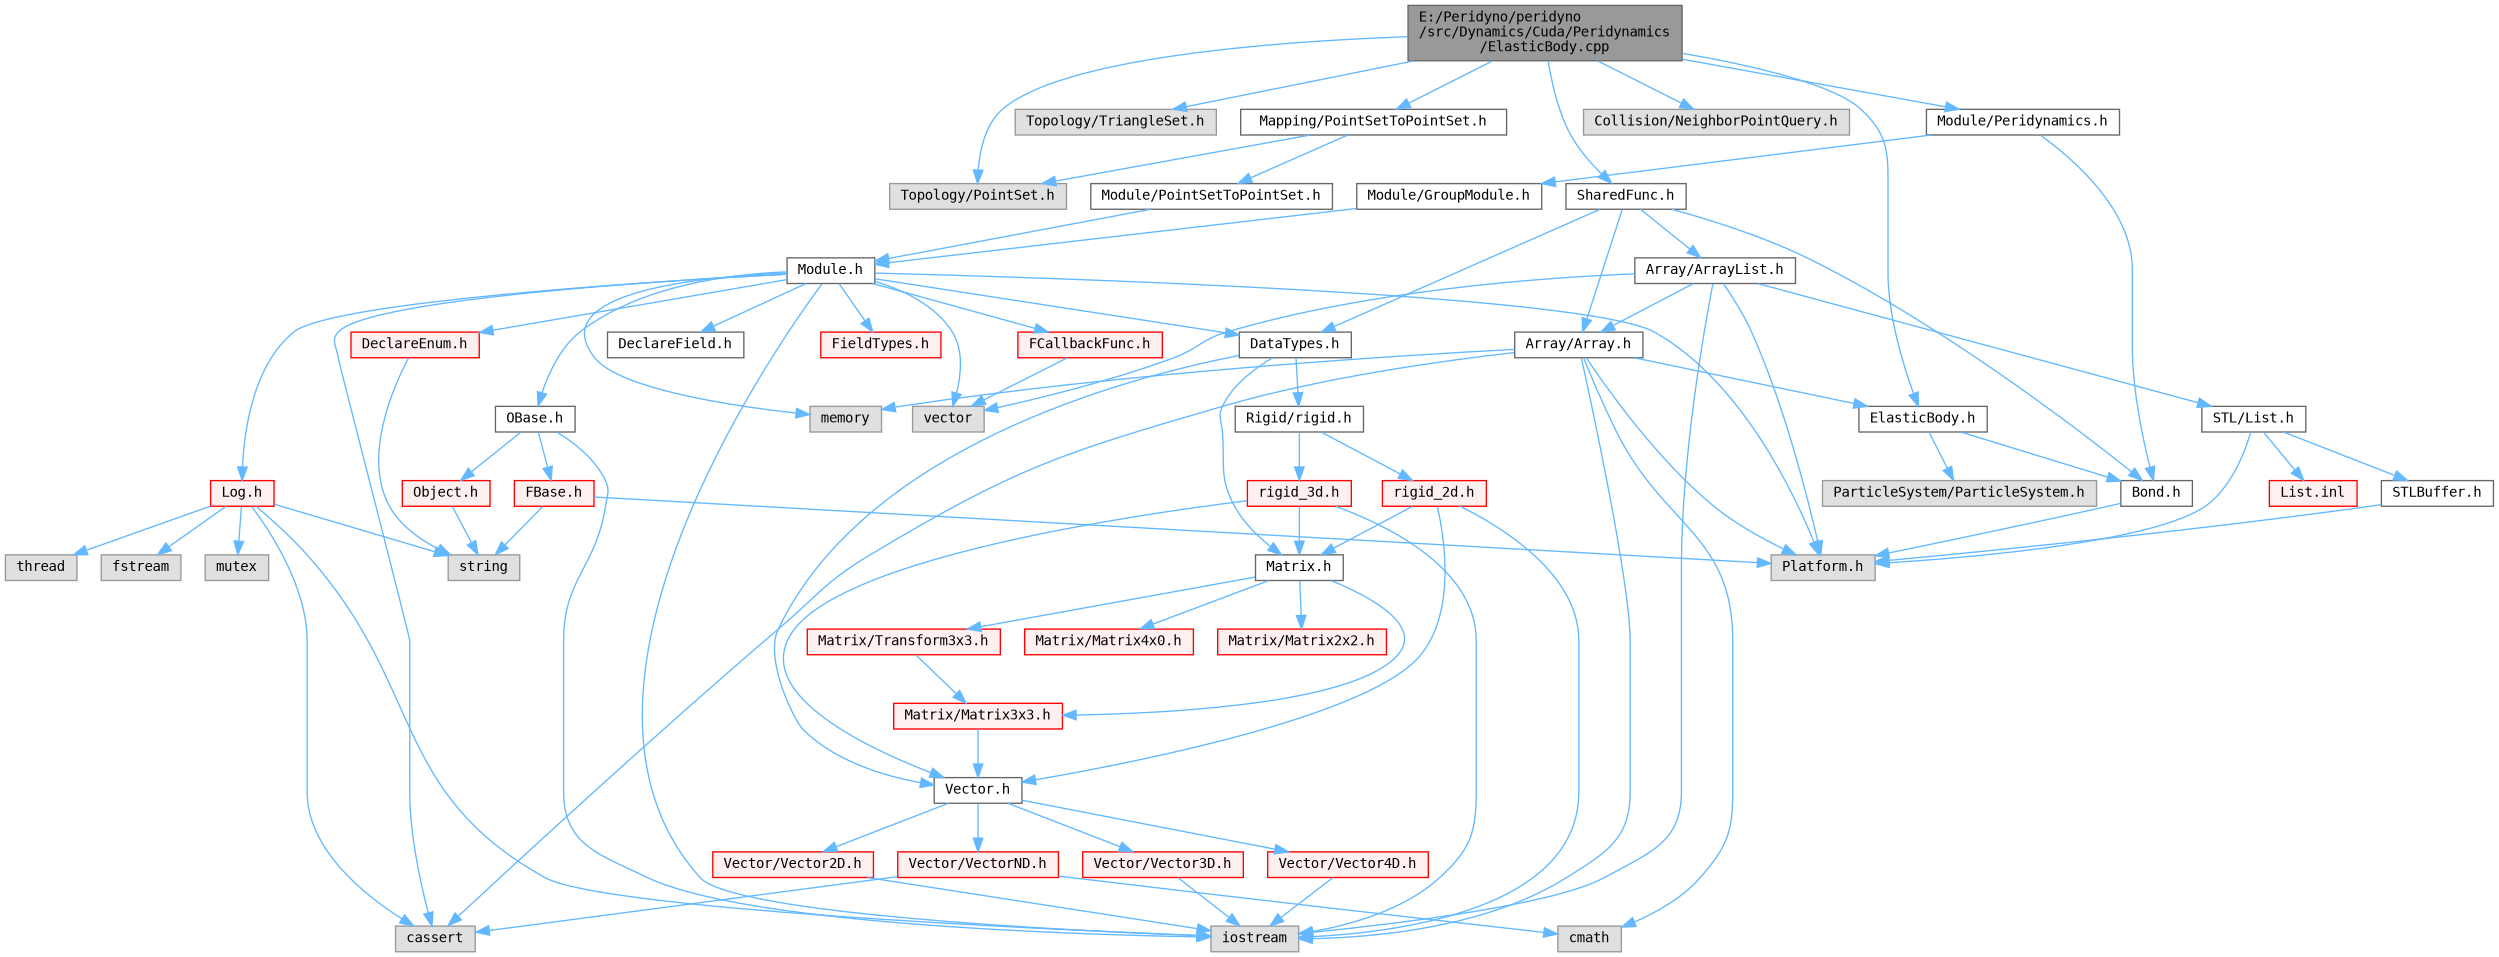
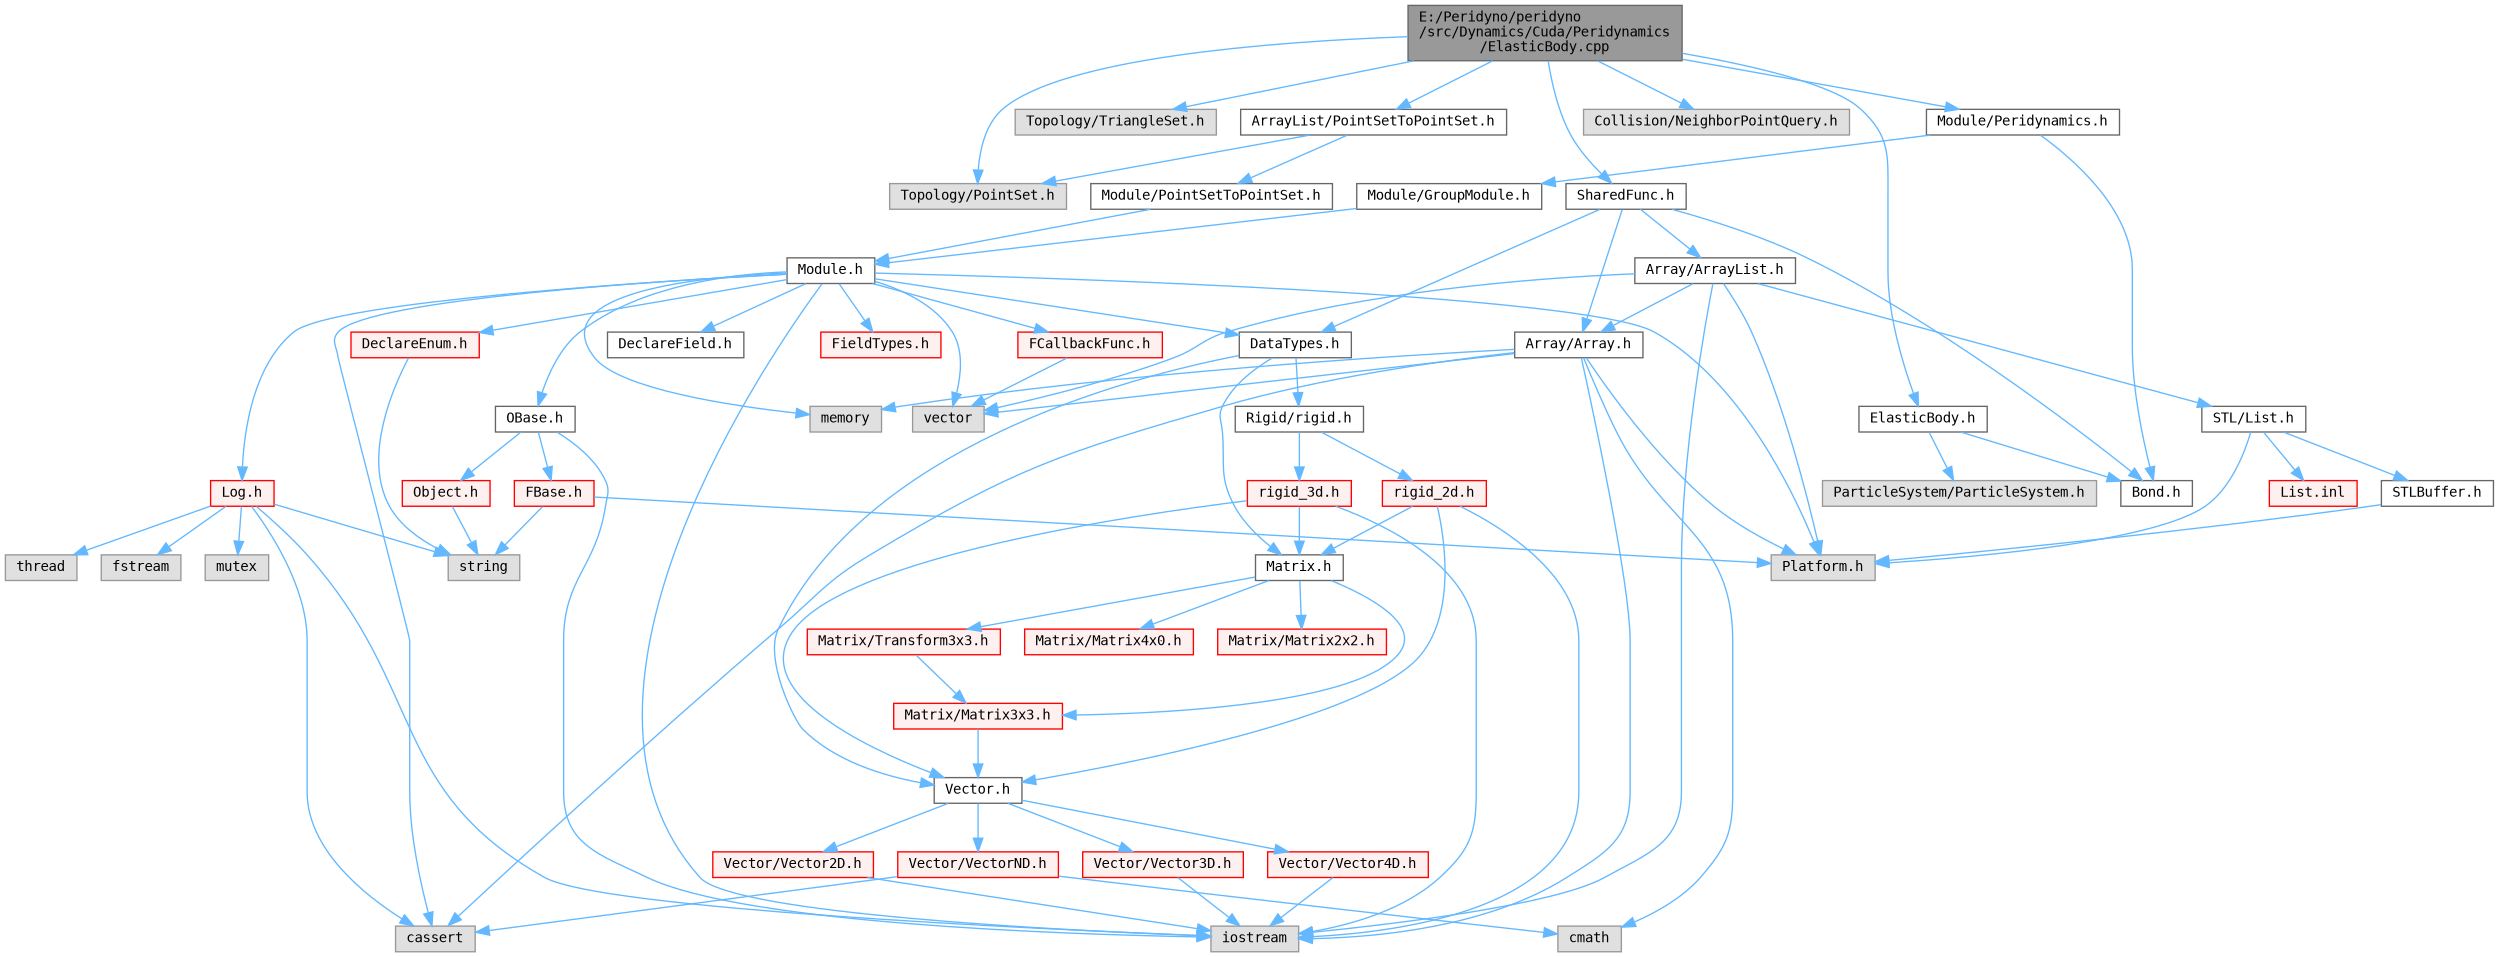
node "Mapping/PointSetToPointSet.h": label "Mapping/PointSetToPointSet.h" -> "ArrayList/PointSetToPointSet.h"
edge "Array/Array.h" -> "ElasticBody.h": now "Array/Array.h" -> "vector"
edge "Bond.h" -> "Platform.h": removed
